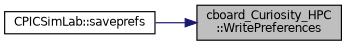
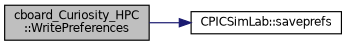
edge "CPICSimLab::saveprefs" -> "cboard_Curiosity_HPC ::WritePreferences": reversed
